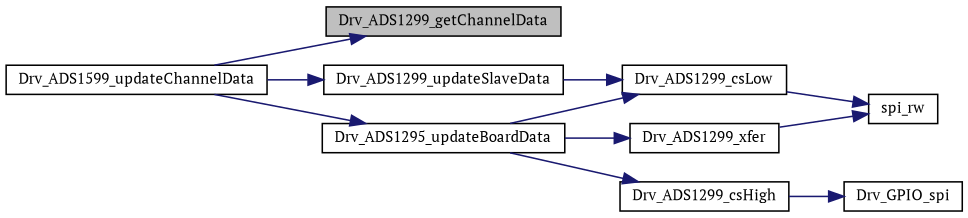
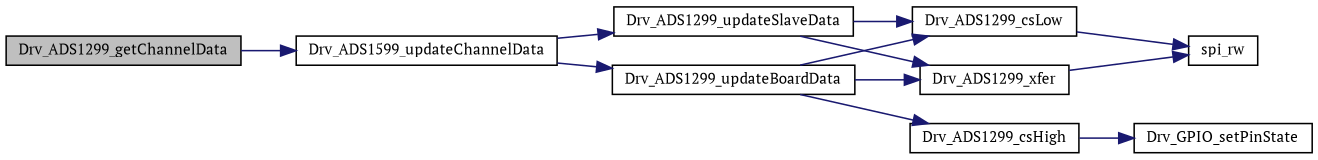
edge "Drv_ADS1299_updateSlaveData" -> "Drv_ADS1299_xfer": added
edge "Drv_ADS1599_updateChannelData" -> "Drv_ADS1299_getChannelData": reversed
node "Drv_ADS1295_updateBoardData": label "Drv_ADS1295_updateBoardData" -> "Drv_ADS1299_updateBoardData"
node "Drv_GPIO_spi": label "Drv_GPIO_spi" -> "Drv_GPIO_setPinState"
